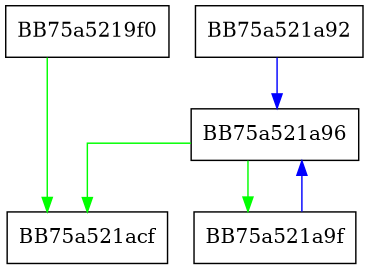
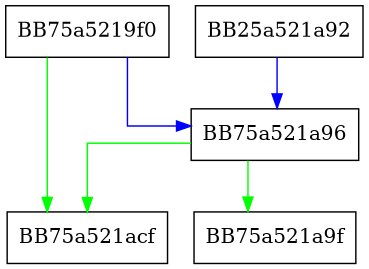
node "BB75a521a92": label "BB75a521a92" -> "BB25a521a92"
edge "BB75a521a9f" -> "BB75a521a96": now "BB75a5219f0" -> "BB75a521a96"
